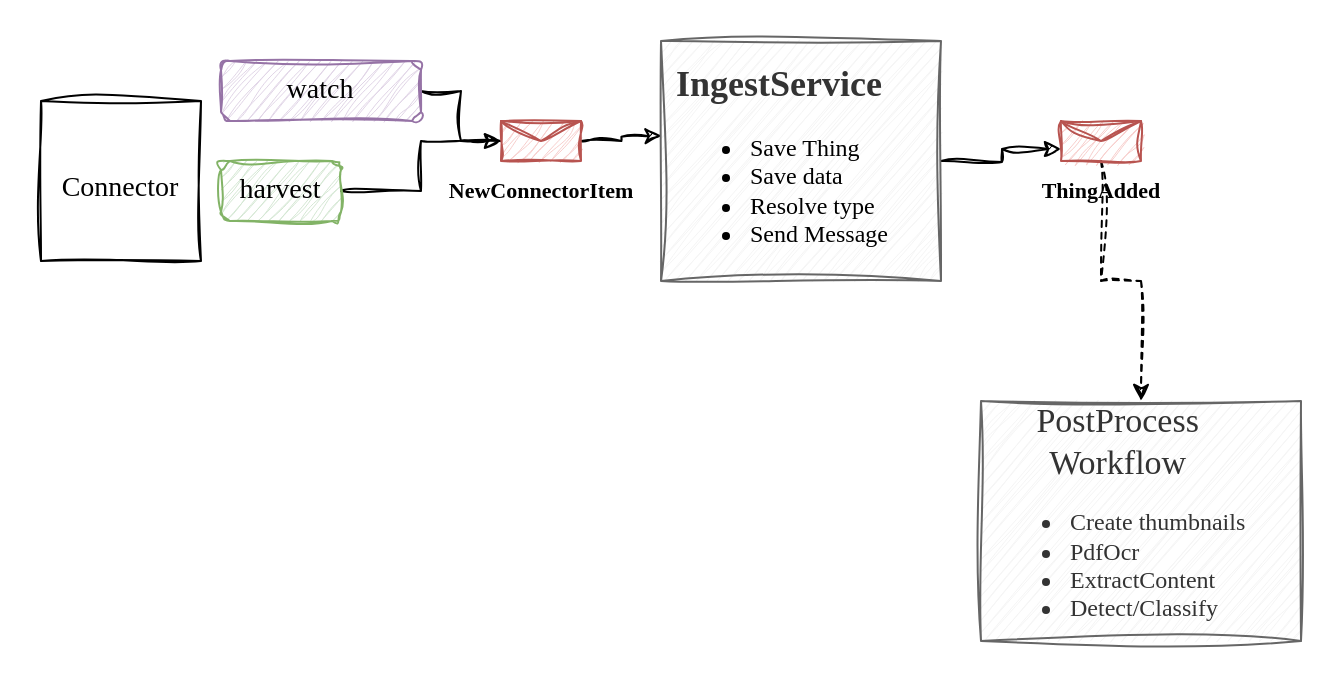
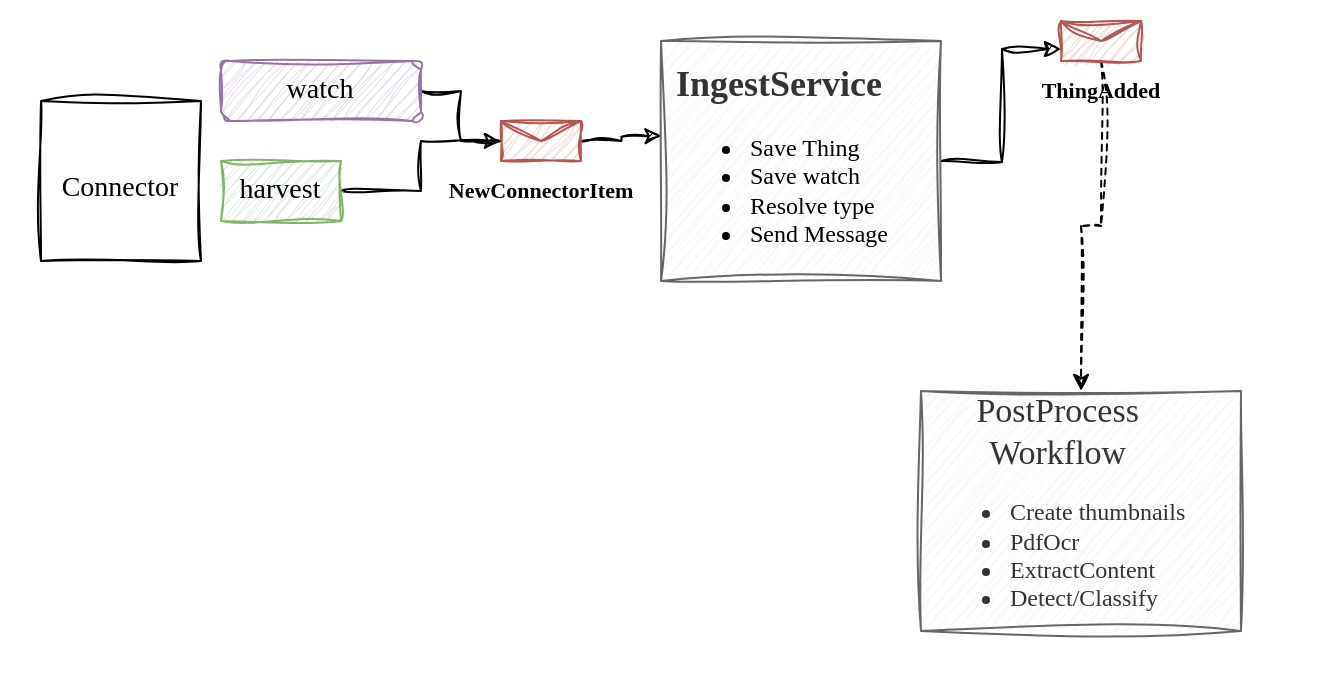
node "IngestService Save Thing Save data Resolve type Send Message .": label "IngestService Save Thing Save data Resolve type Send Message ." -> "IngestService Save Thing Save watch Resolve type Send Message ."
edge "watch" -> "NewConnectorItem": arrowhead classic -> none
edge "NewConnectorItem" -- "harvest": arrowhead none -> classic
node "ThingAdded": moved (1101, 141) -> (1101, 41)
node "harvest": shape rounded rectangle -> rectangle
node "PostProcess Workflow Create thumbnails PdfOcr ExtractContent Detect/Classify .": moved (1141, 521) -> (1081, 511)
